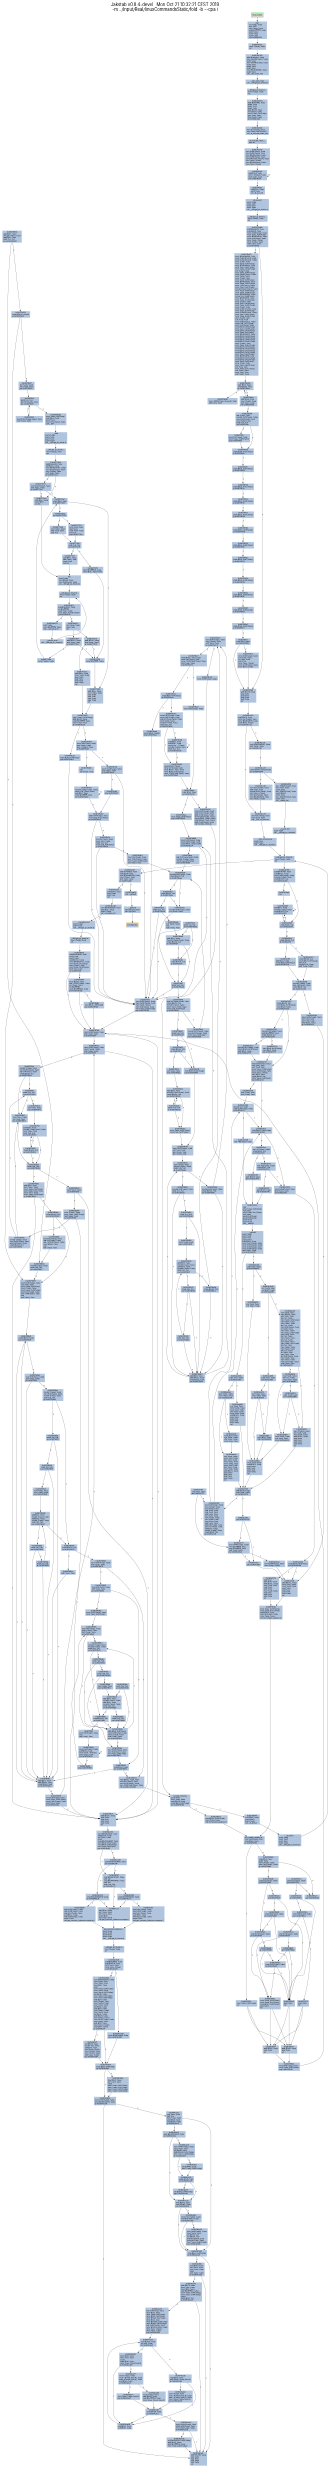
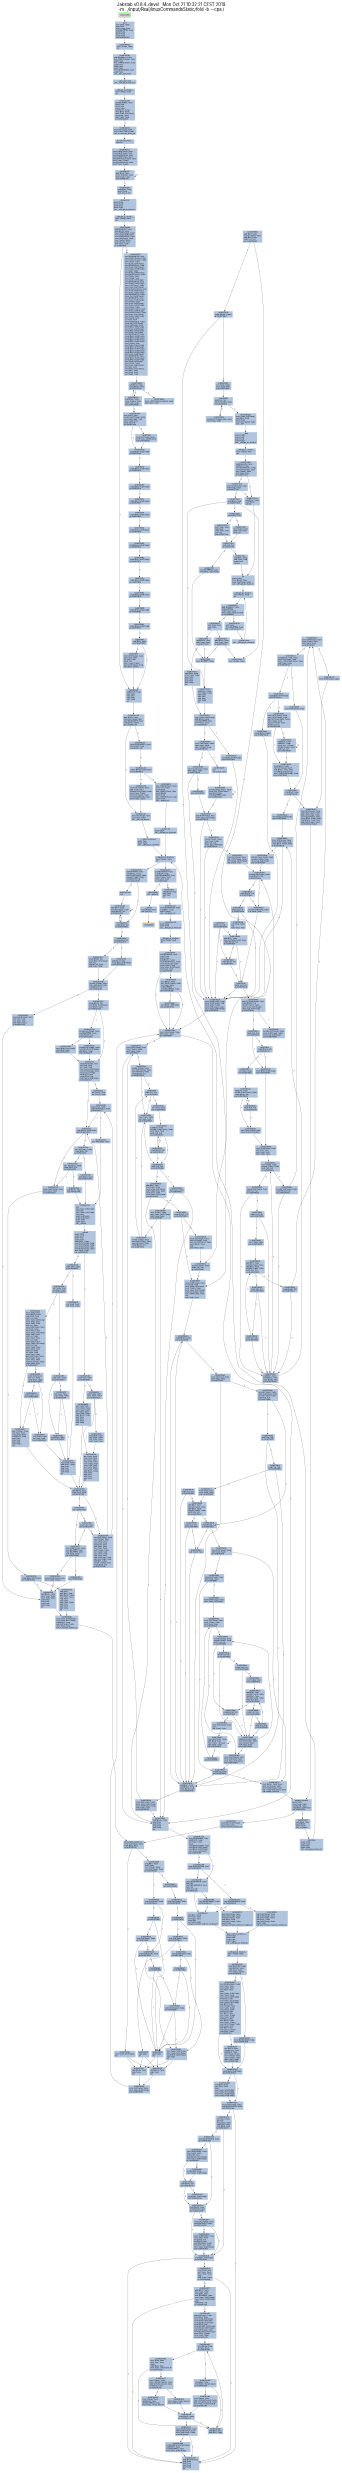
edge "0x080772de movl (%ebp), %ebx" -> "0x080772e1 cmpl $0x0, %edi je 0x08077305": reversed
edge "0x080a316f jae 0x080a3190" -> "0x080a3187 jmp 0x080a30f4": now "0x080a316f jae 0x080a3190" -> "0x080a3190 cmpl %esi, %eax jbe 0x080a3171"
edge "0x080798d0 cmpb %al, %bl jne 0x080798f0" -> "0x080798d4 testb %al, %al je 0x080798f0": now "0x080798d0 cmpb %al, %bl jne 0x080798f0" -> "0x080798ec leal (%esi), %esi"
edge "0x080799b8 cmpb %dl, %bl jne 0x080799d5" -> "0x080799bc testb %dl, %dl je 0x080799d5": added, label "F"
edge "0x080796c5 cmpl 0xc(%eax), %edx jle 0x08079708" -> "0x080796c3 jae 0x080796d8": reversed
